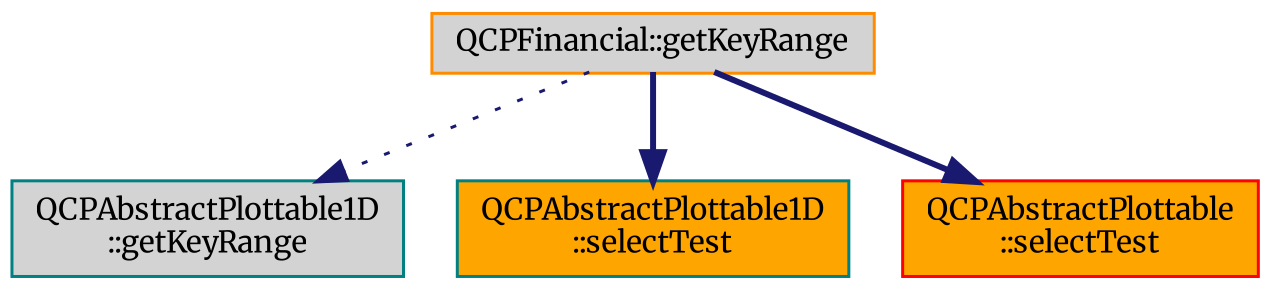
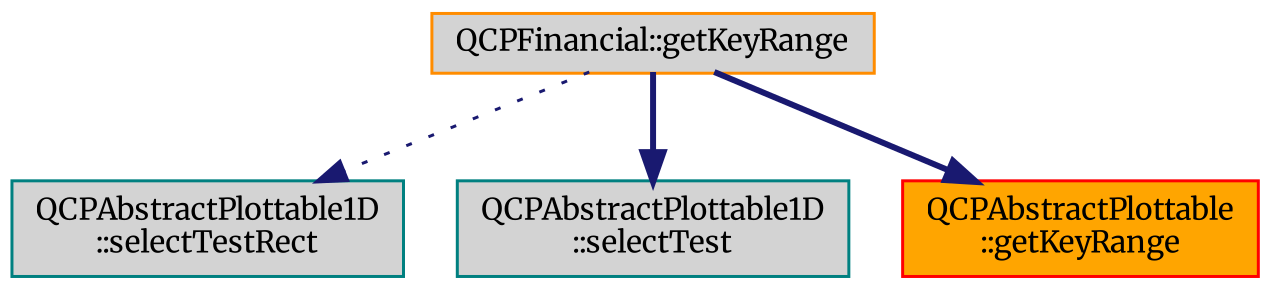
node "QCPAbstractPlottable1D ::getKeyRange": label "QCPAbstractPlottable1D ::getKeyRange" -> "QCPAbstractPlottable1D ::selectTestRect"
node "QCPAbstractPlottable1D ::selectTest": fillcolor orange -> lightgrey
node "QCPAbstractPlottable ::selectTest": label "QCPAbstractPlottable ::selectTest" -> "QCPAbstractPlottable ::getKeyRange"
